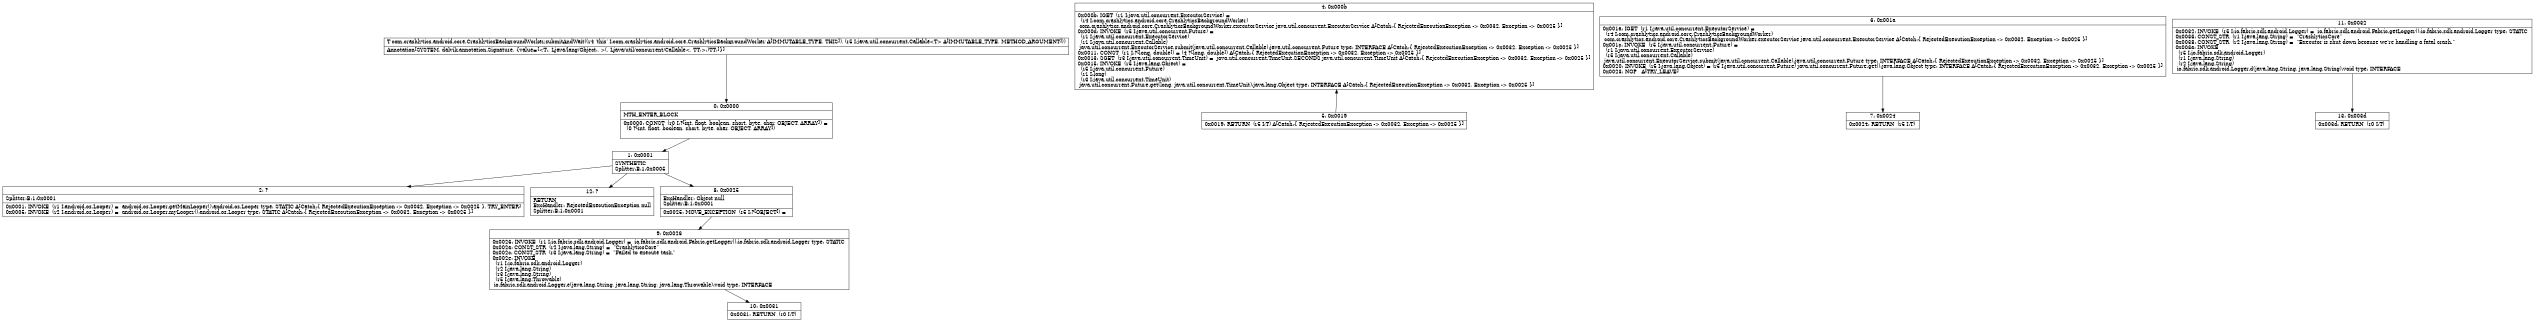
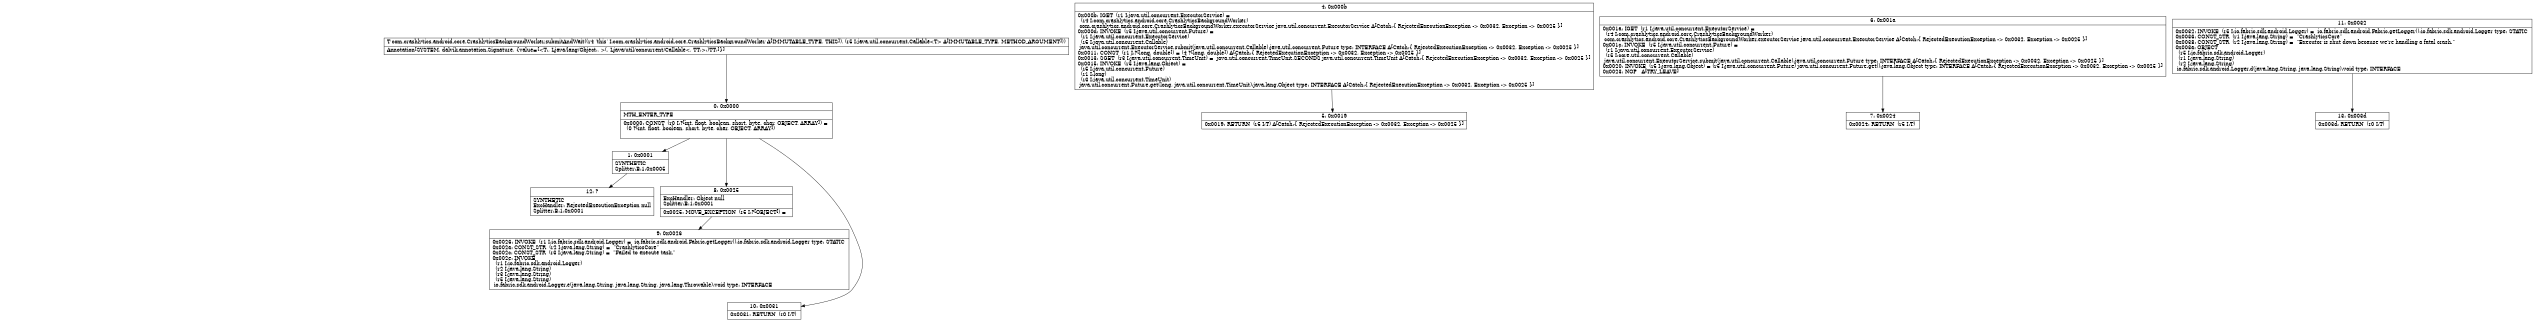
node "4: 0x000b": text "(r1 I:java.util.concurrent.Callable)" -> "(r5 I:java.util.concurrent.Callable)"
node "11: 0x0032": text "0x003a: INVOKE" -> "0x003a: OBJECT"
node "6: 0x001a": text "(r5 I:java.util.concurrent.Callable)" -> "(r5 I:core.util.concurrent.Callable)"
edge "5: 0x0019" -> "4: 0x000b": reversed
node "0: 0x0000": text "MTH_ENTER_BLOCK" -> "MTH_ENTER_TYPE"
edge "1: 0x0001" -> "8: 0x0025": now "0: 0x0000" -> "8: 0x0025"
node "12: ?": text "RETURN" -> "SYNTHETIC"
node "2: ?": removed
node "9: 0x0026": text "(r5 I:java.lang.Throwable)" -> "(r5 I:java.lang.String)"
edge "9: 0x0026" -> "10: 0x0031": now "0: 0x0000" -> "10: 0x0031"
